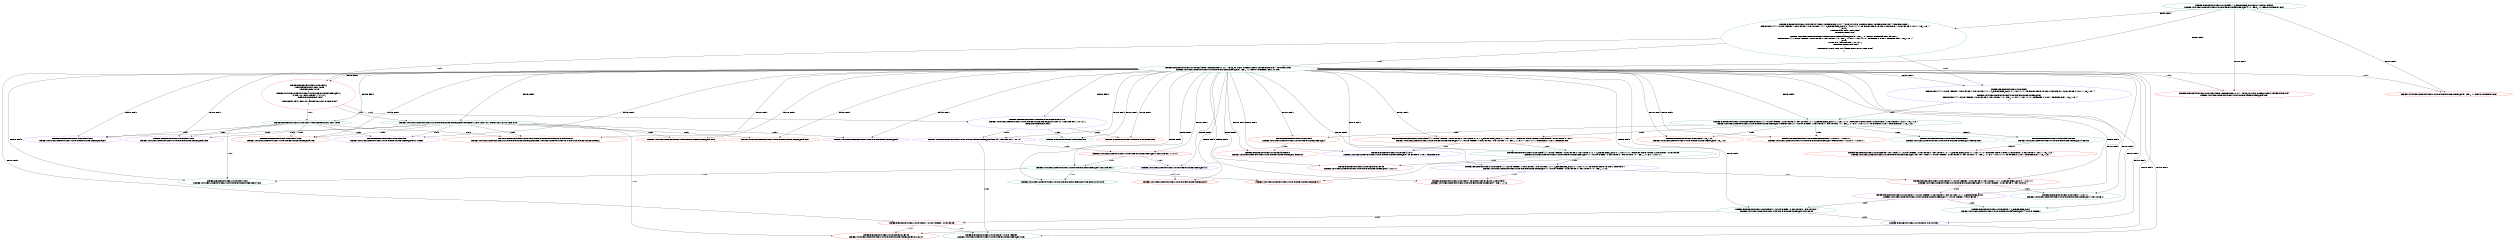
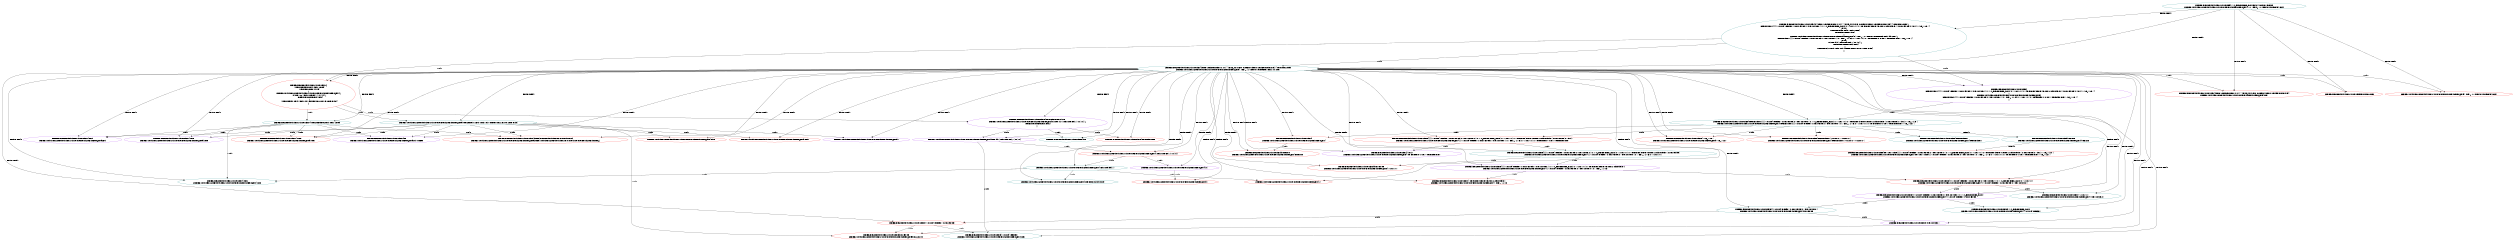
node "zipFile#?,File,ZipOutputStream,String,int#8:descriptorAdded": added
